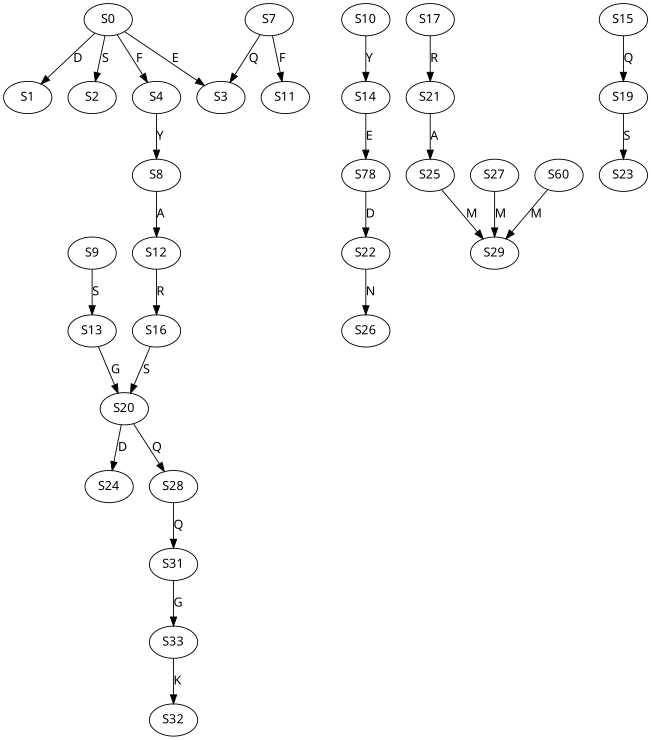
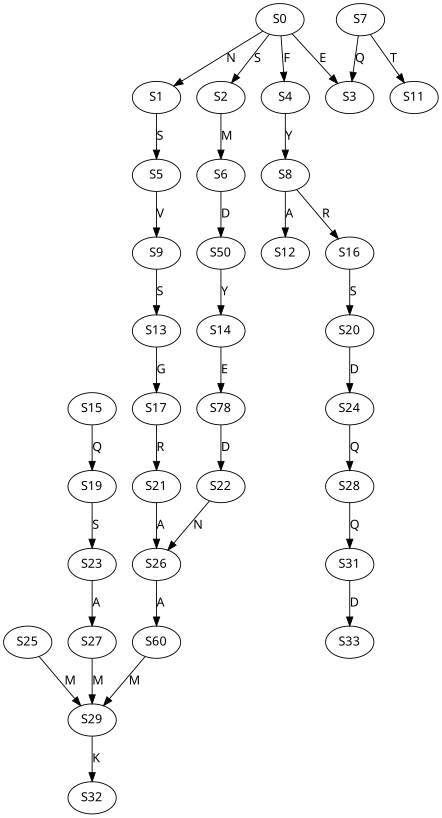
node "S10": label "S10" -> "S50"
edge "S0" -> "S1": label "D" -> "N"
edge "S7" -> "S11": label "F" -> "T"
edge "S21" -> "S25": now "S21" -> "S26"
node "S5": added
node "S6": added
edge "S12" -> "S16": now "S8" -> "S16"
edge "S13" -> "S20": now "S13" -> "S17"
edge "S20" -> "S28": now "S24" -> "S28"
edge "S23" -> "S27": added, label "A"
edge "S26" -> "S60": added, label "A"
edge "S31" -> "S33": label "G" -> "D"
edge "S33" -> "S32": now "S29" -> "S32"
